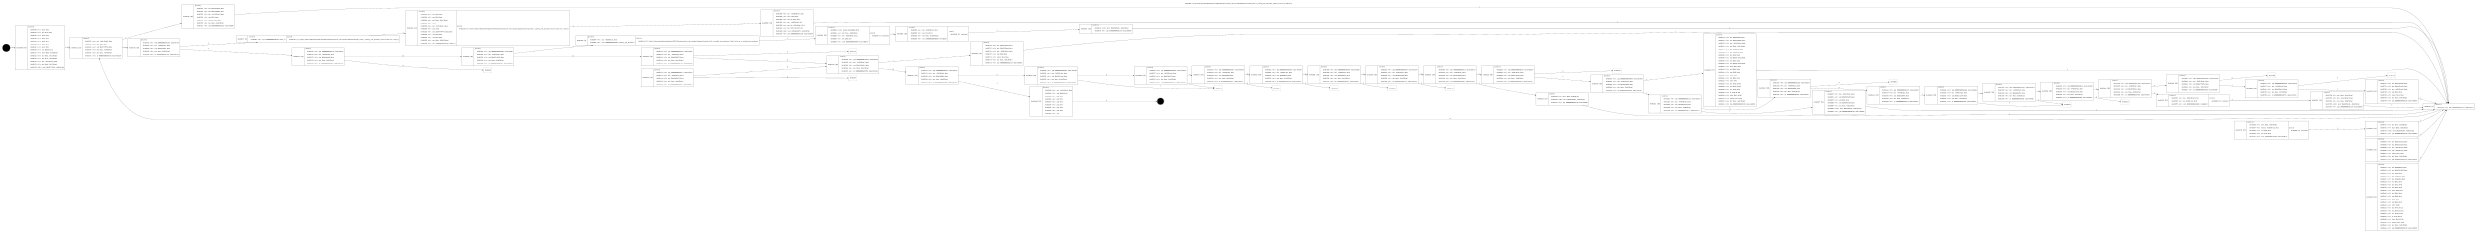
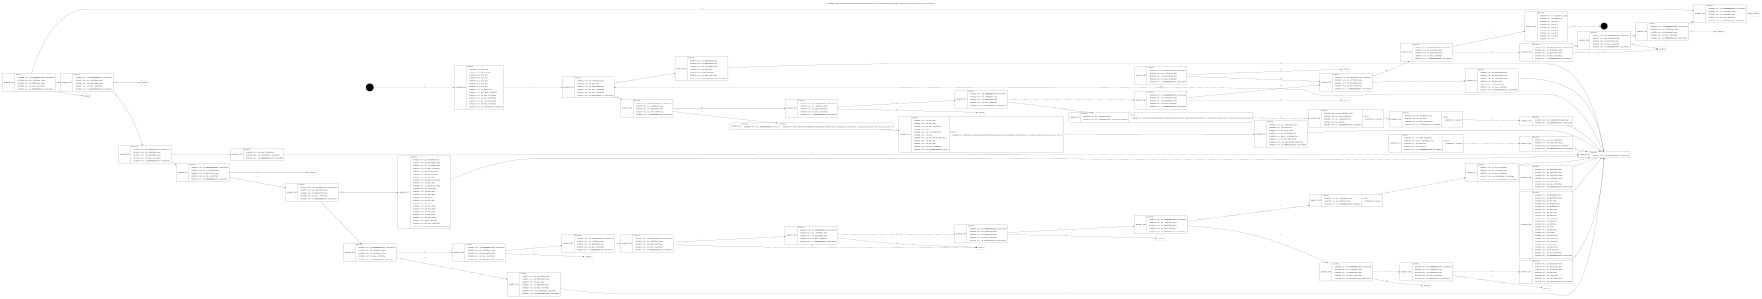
edge "0x40156a [28]" -> "0x401586 [28]": reversed
